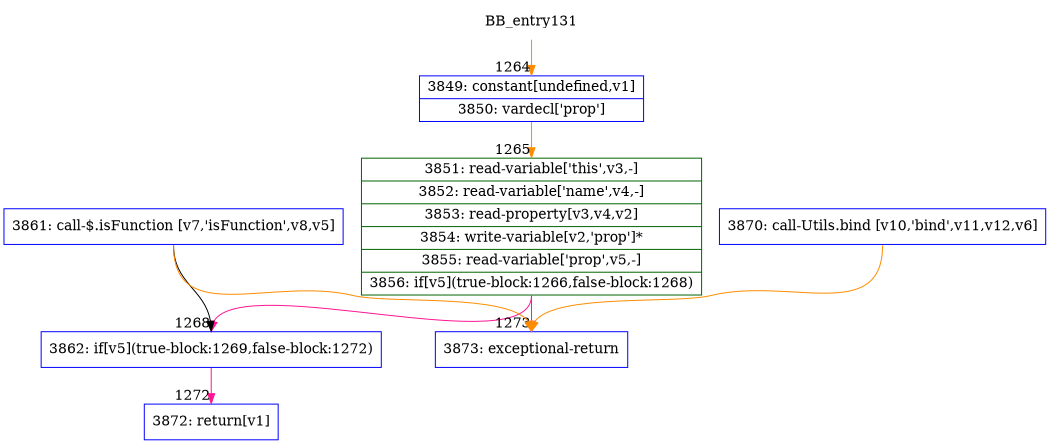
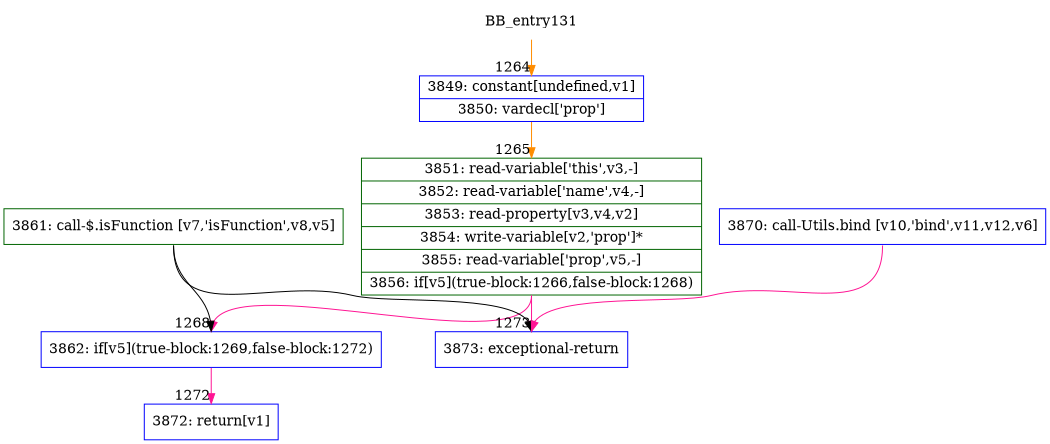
node "3861: call-$.isFunction [v7,'isFunction',v8,v5]": color blue -> darkgreen
edge "3861: call-$.isFunction [v7,'isFunction',v8,v5]" -> "3873: exceptional-return": color darkorange -> black
edge "3870: call-Utils.bind [v10,'bind',v11,v12,v6]" -> "3873: exceptional-return": color darkorange -> deeppink
